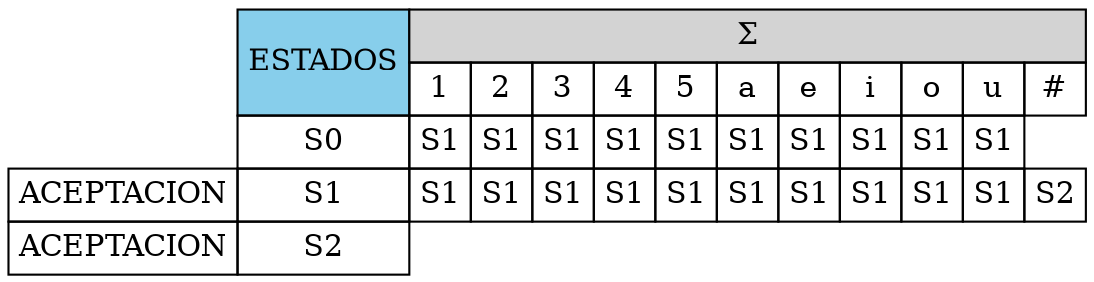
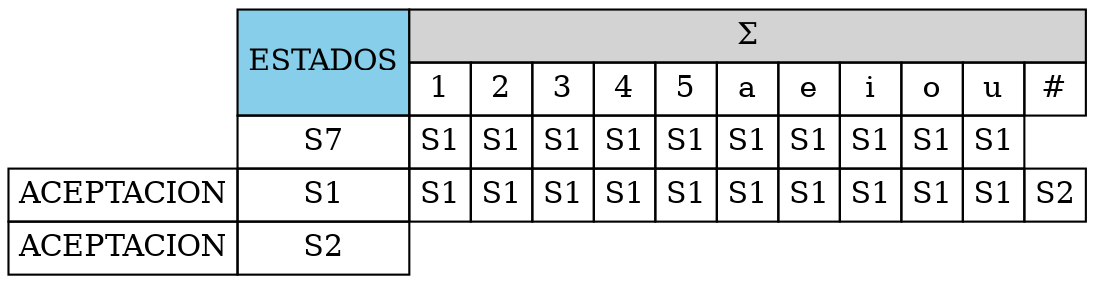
node "ESTADOS": text "S0" -> "S7"
